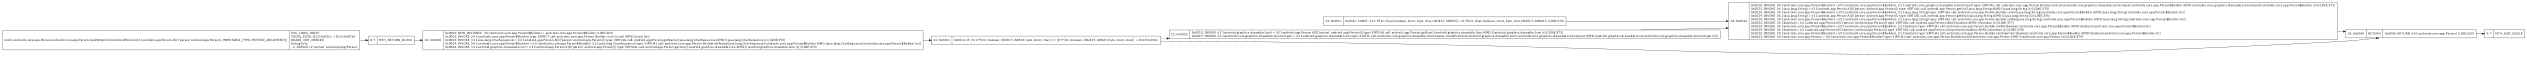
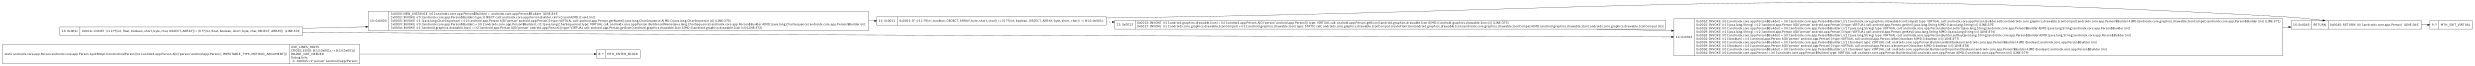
node "9: ?": text "MTH_EXIT_BLOCK" -> "MTH_EXIT_VIRTUAL"
node "8: ?": text "MTH_RETURN_BLOCK" -> "MTH_ENTER_BLOCK"
edge "8: ?" -> "10: 0x0000": now "13: 0x001c" -> "10: 0x0000"
